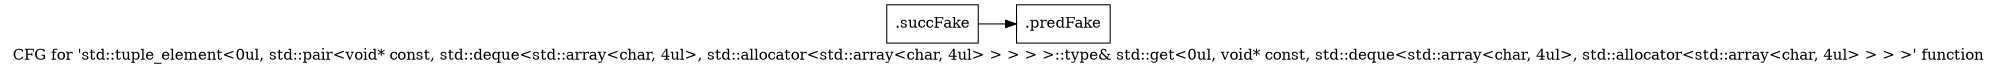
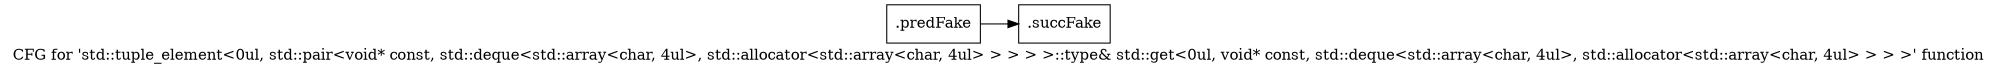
edge ".succFake" -> ".predFake": reversed
